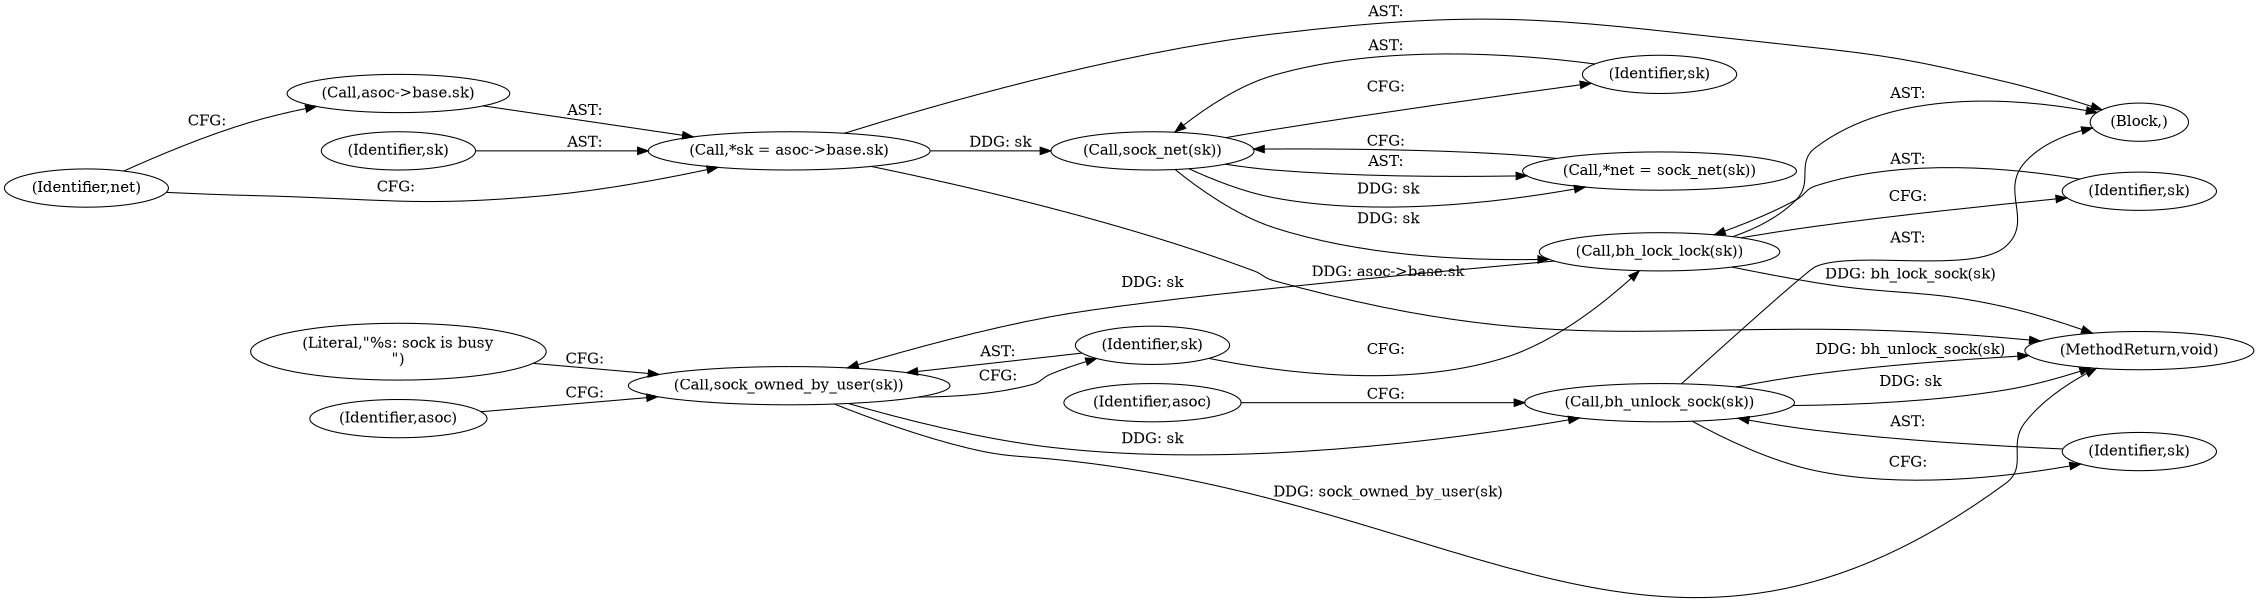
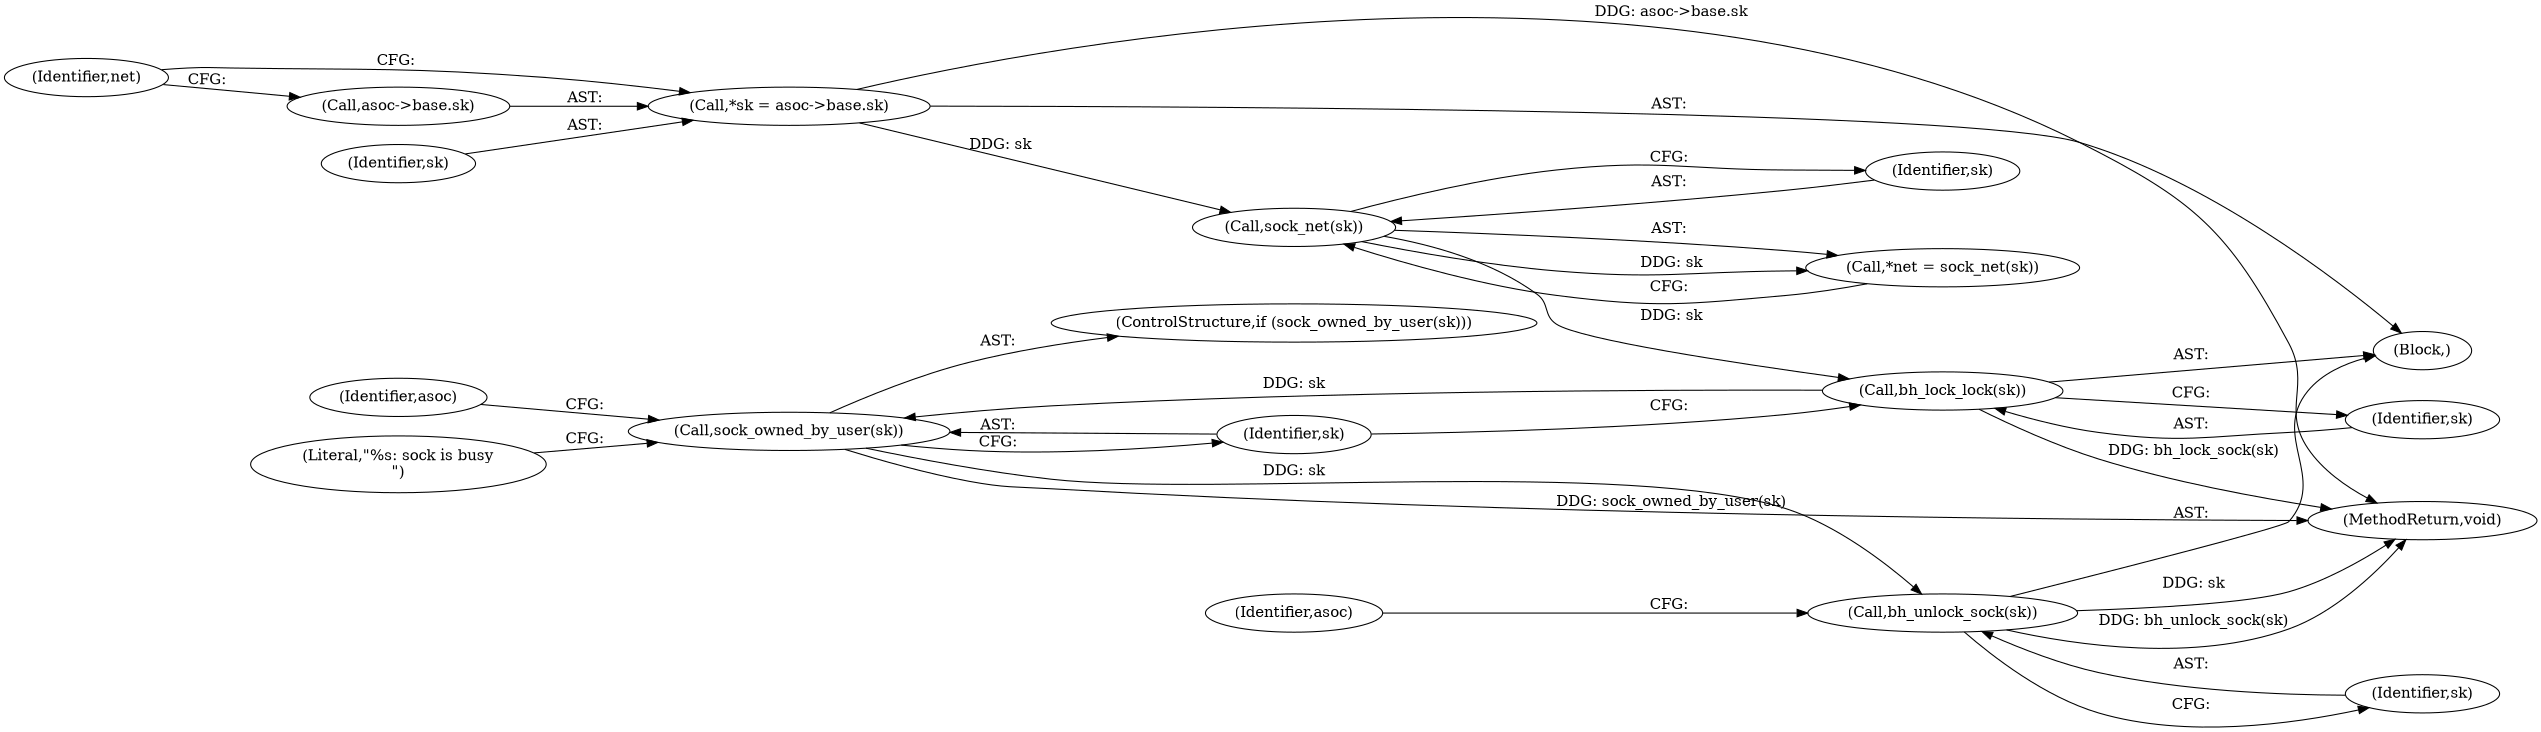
node "(ControlStructure,if (sock_owned_by_user(sk)))": added
